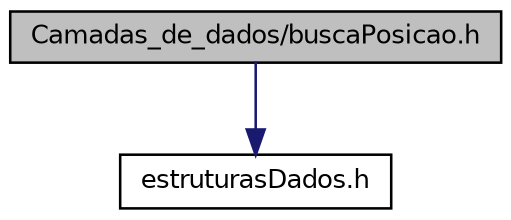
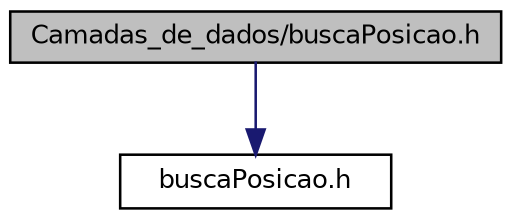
node "estruturasDados.h": label "estruturasDados.h" -> "buscaPosicao.h"
